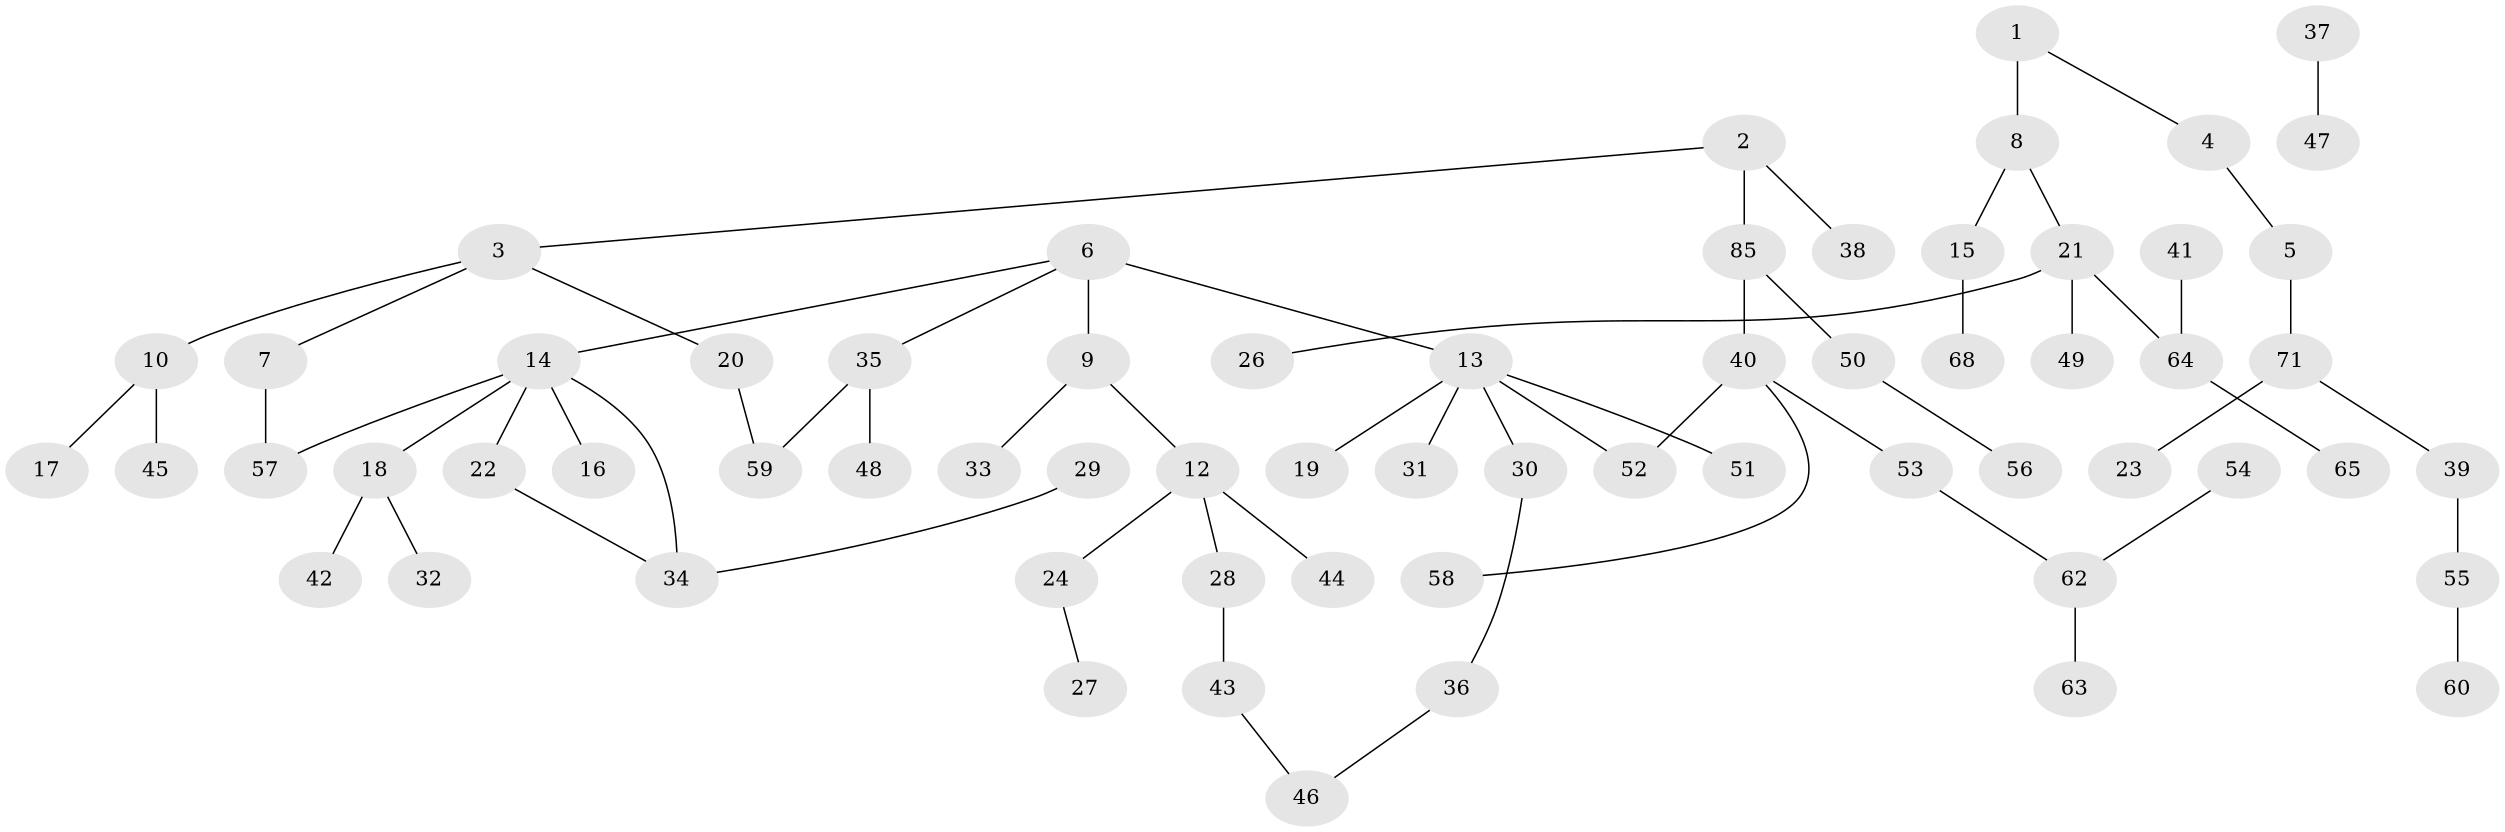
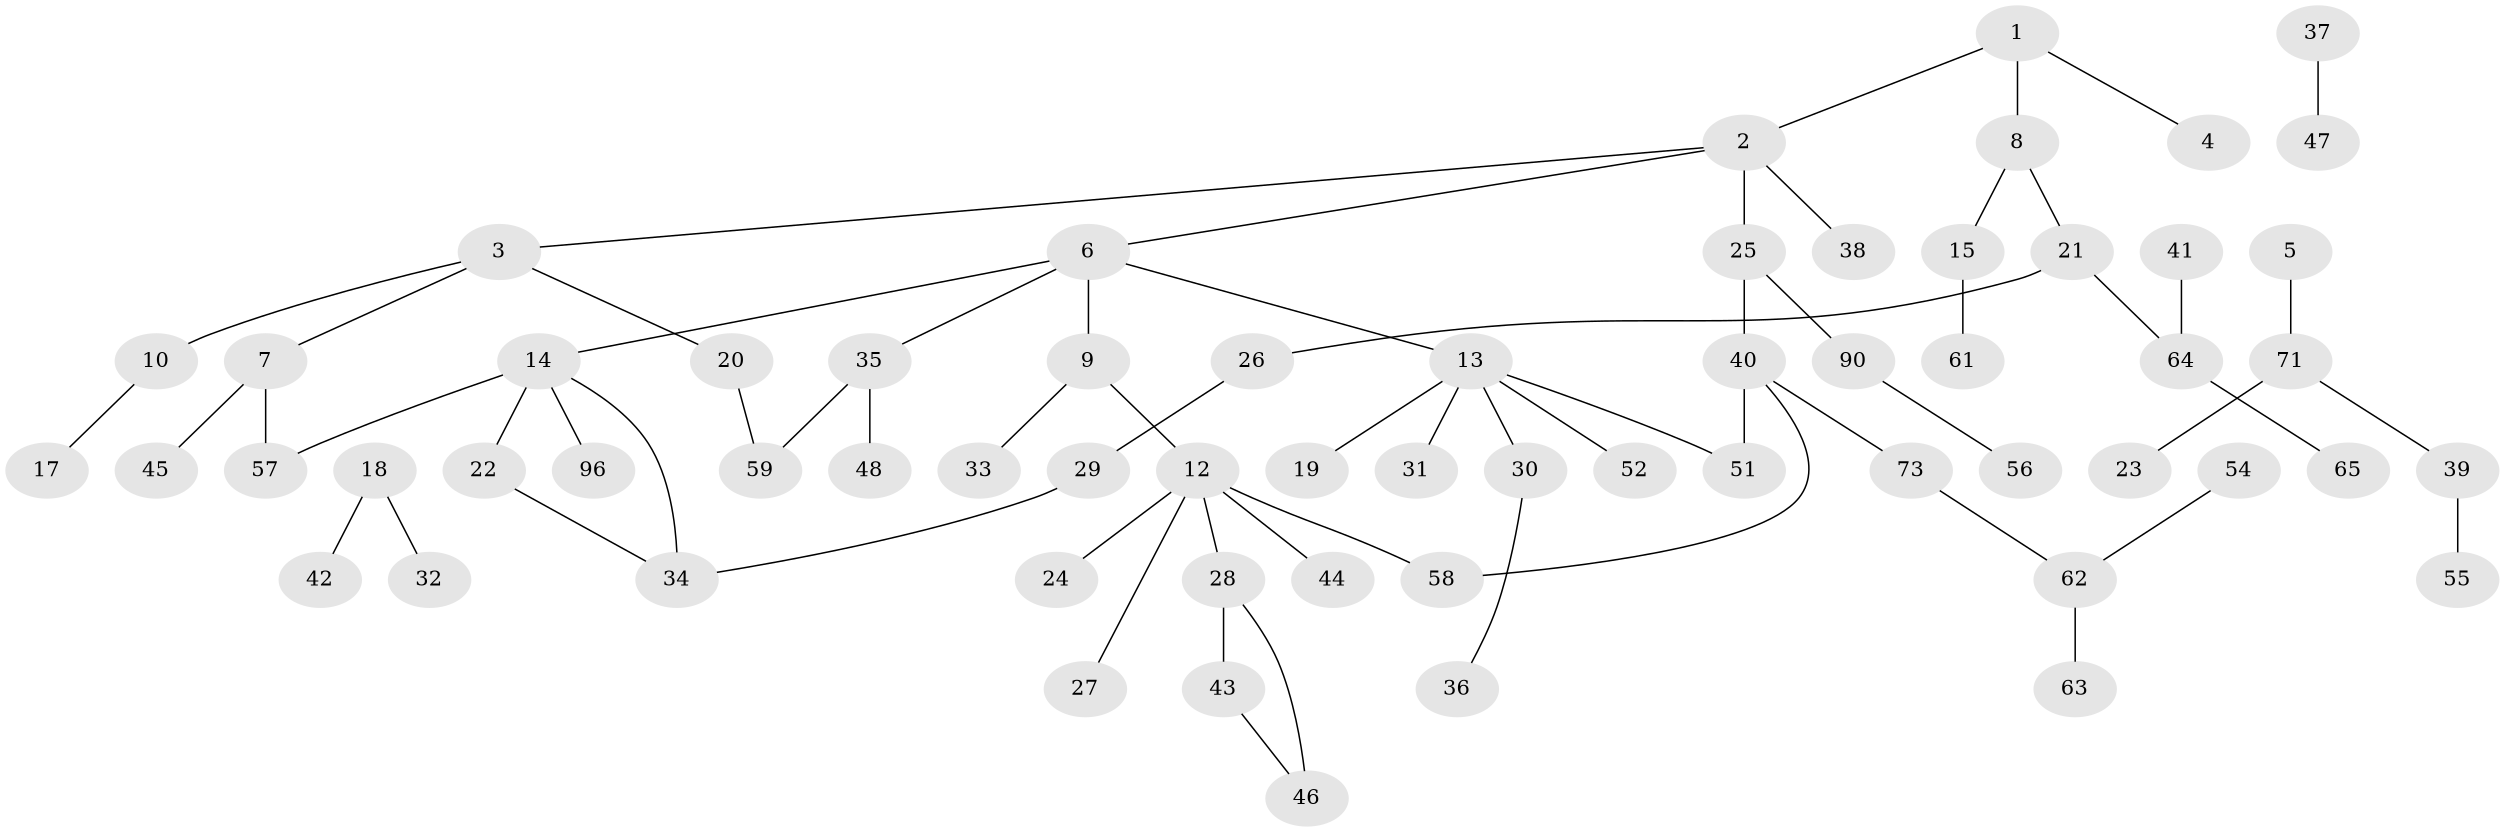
edge "1" -- "2": added
edge "2" -- "6": added
edge "4" -- "5": removed
node "85": label "85" -> "25"
node "50": label "50" -> "90"
node "68": label "68" -> "61"
node "49": removed
edge "10" -- "45": now "7" -- "45"
edge "14" -- "18": removed
edge "26" -- "29": added
edge "40" -- "52": now "40" -- "51"
node "16": label "16" -> "96"
node "53": label "53" -> "73"
edge "12" -- "58": added
edge "24" -- "27": now "12" -- "27"
node "60": removed
edge "36" -- "46": now "28" -- "46"
